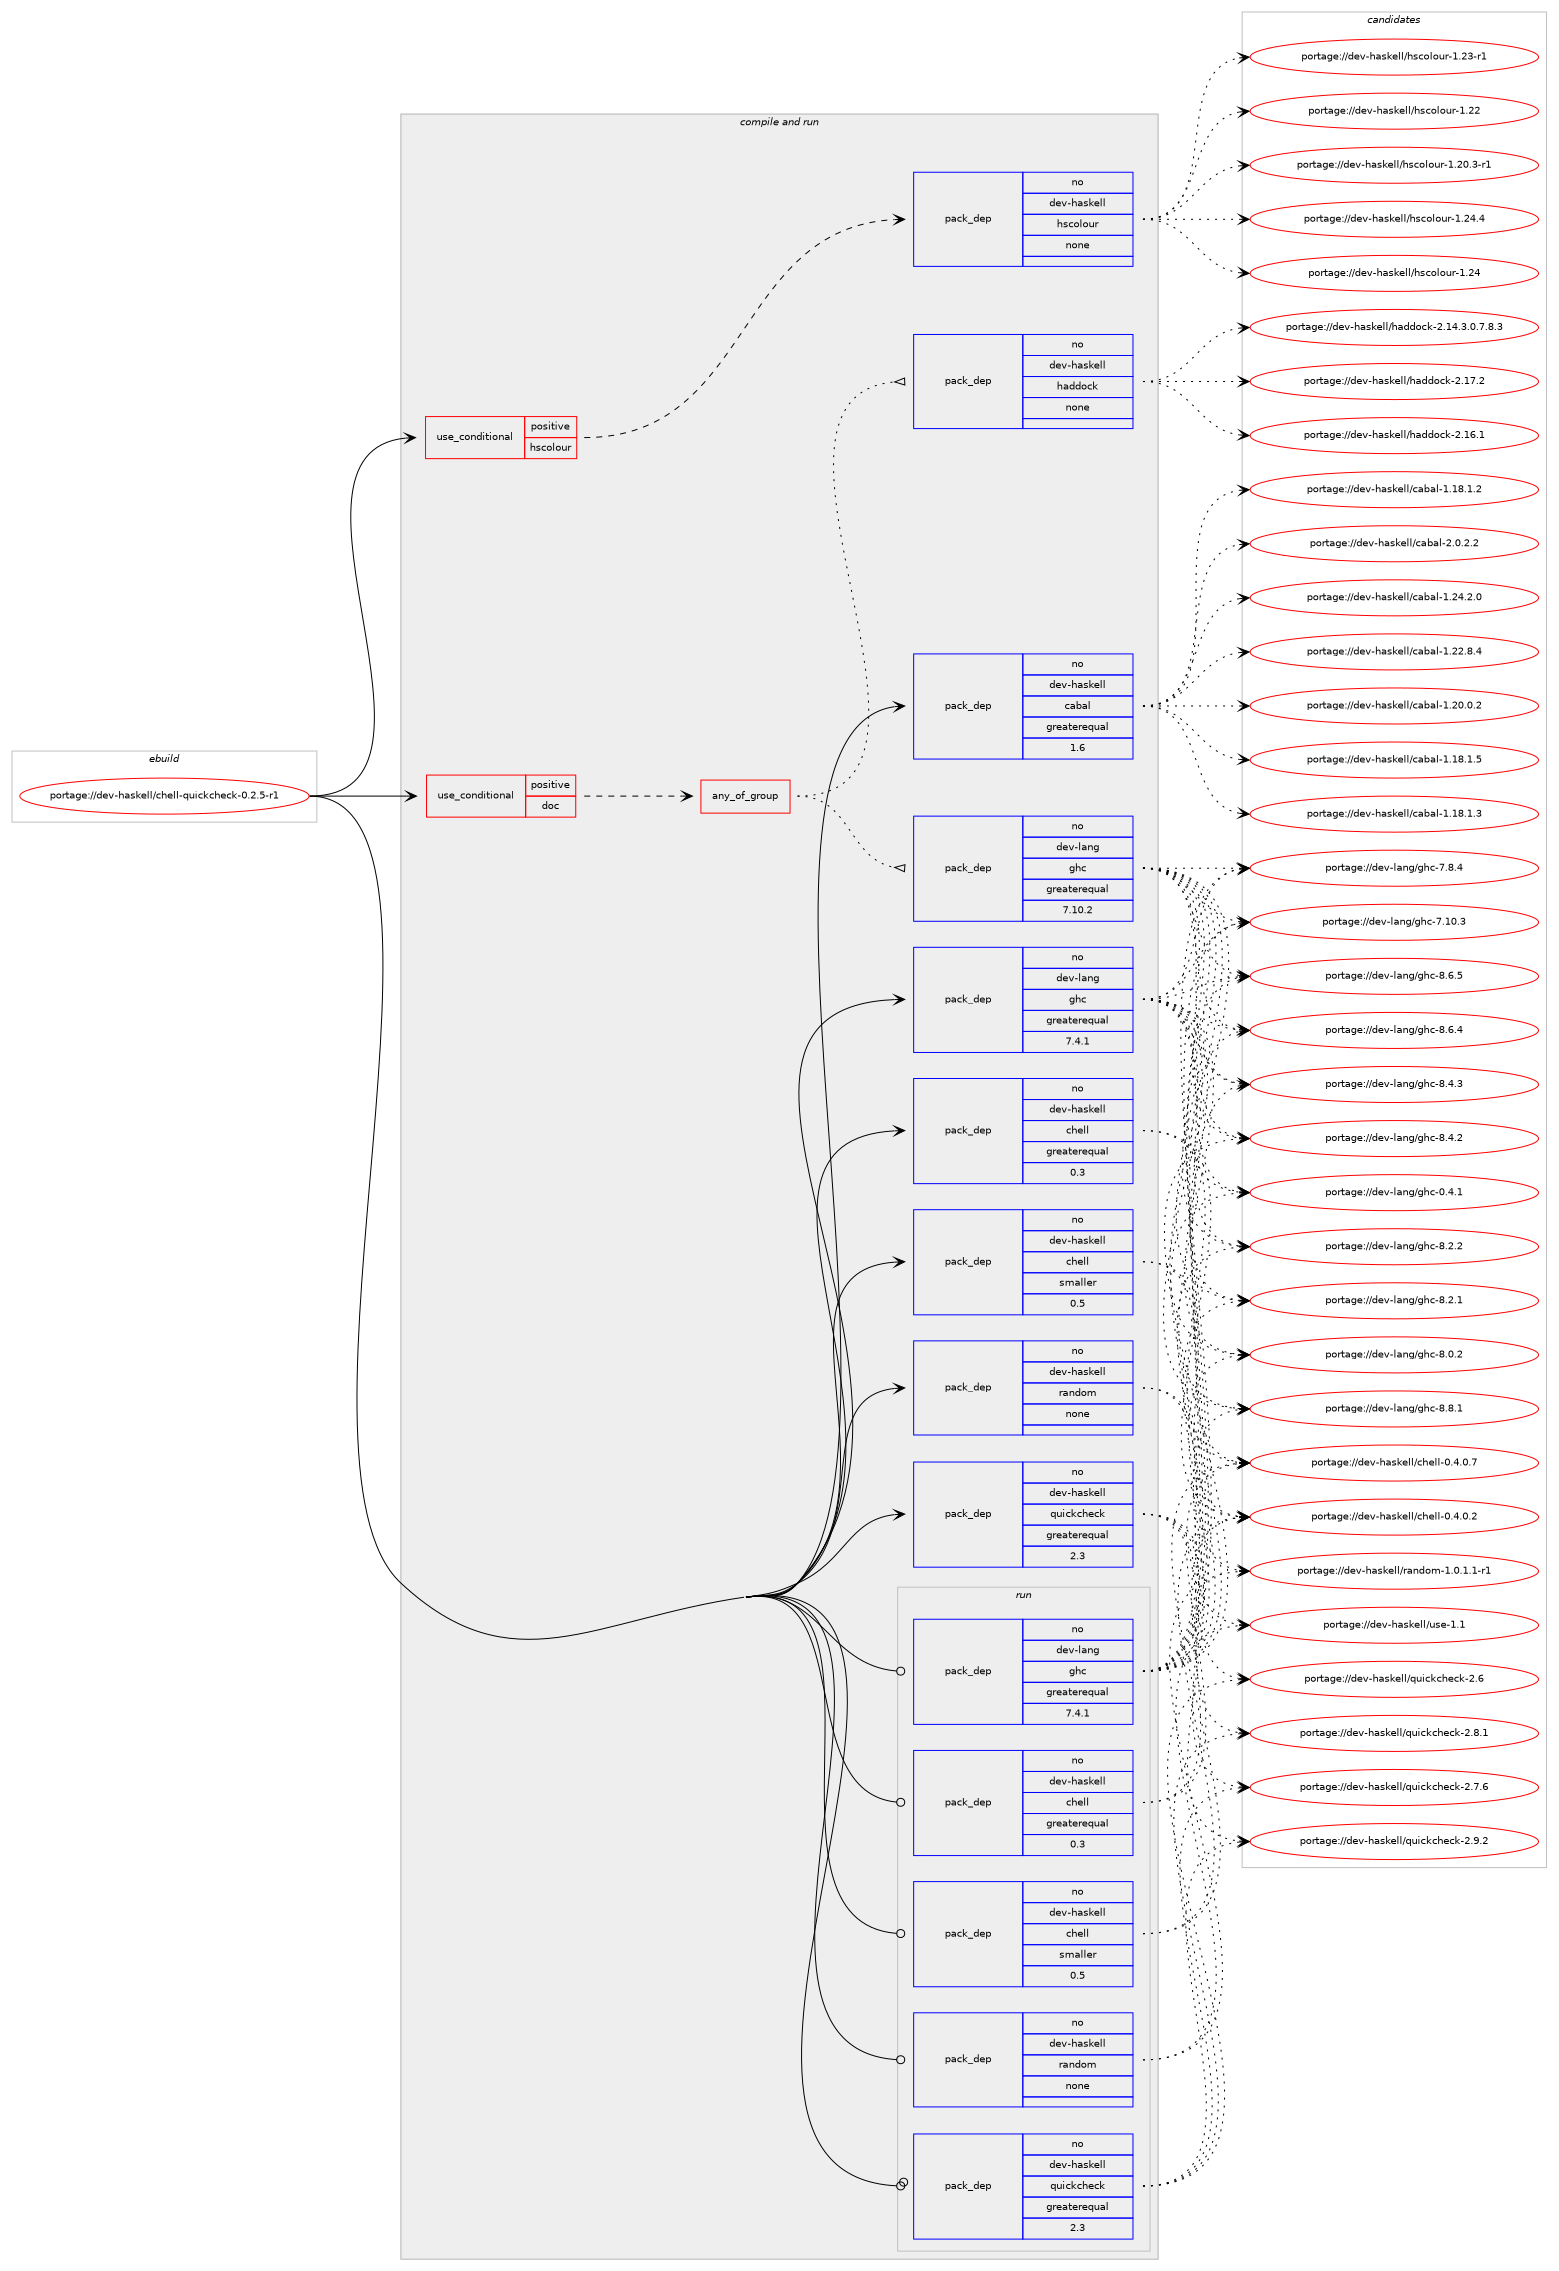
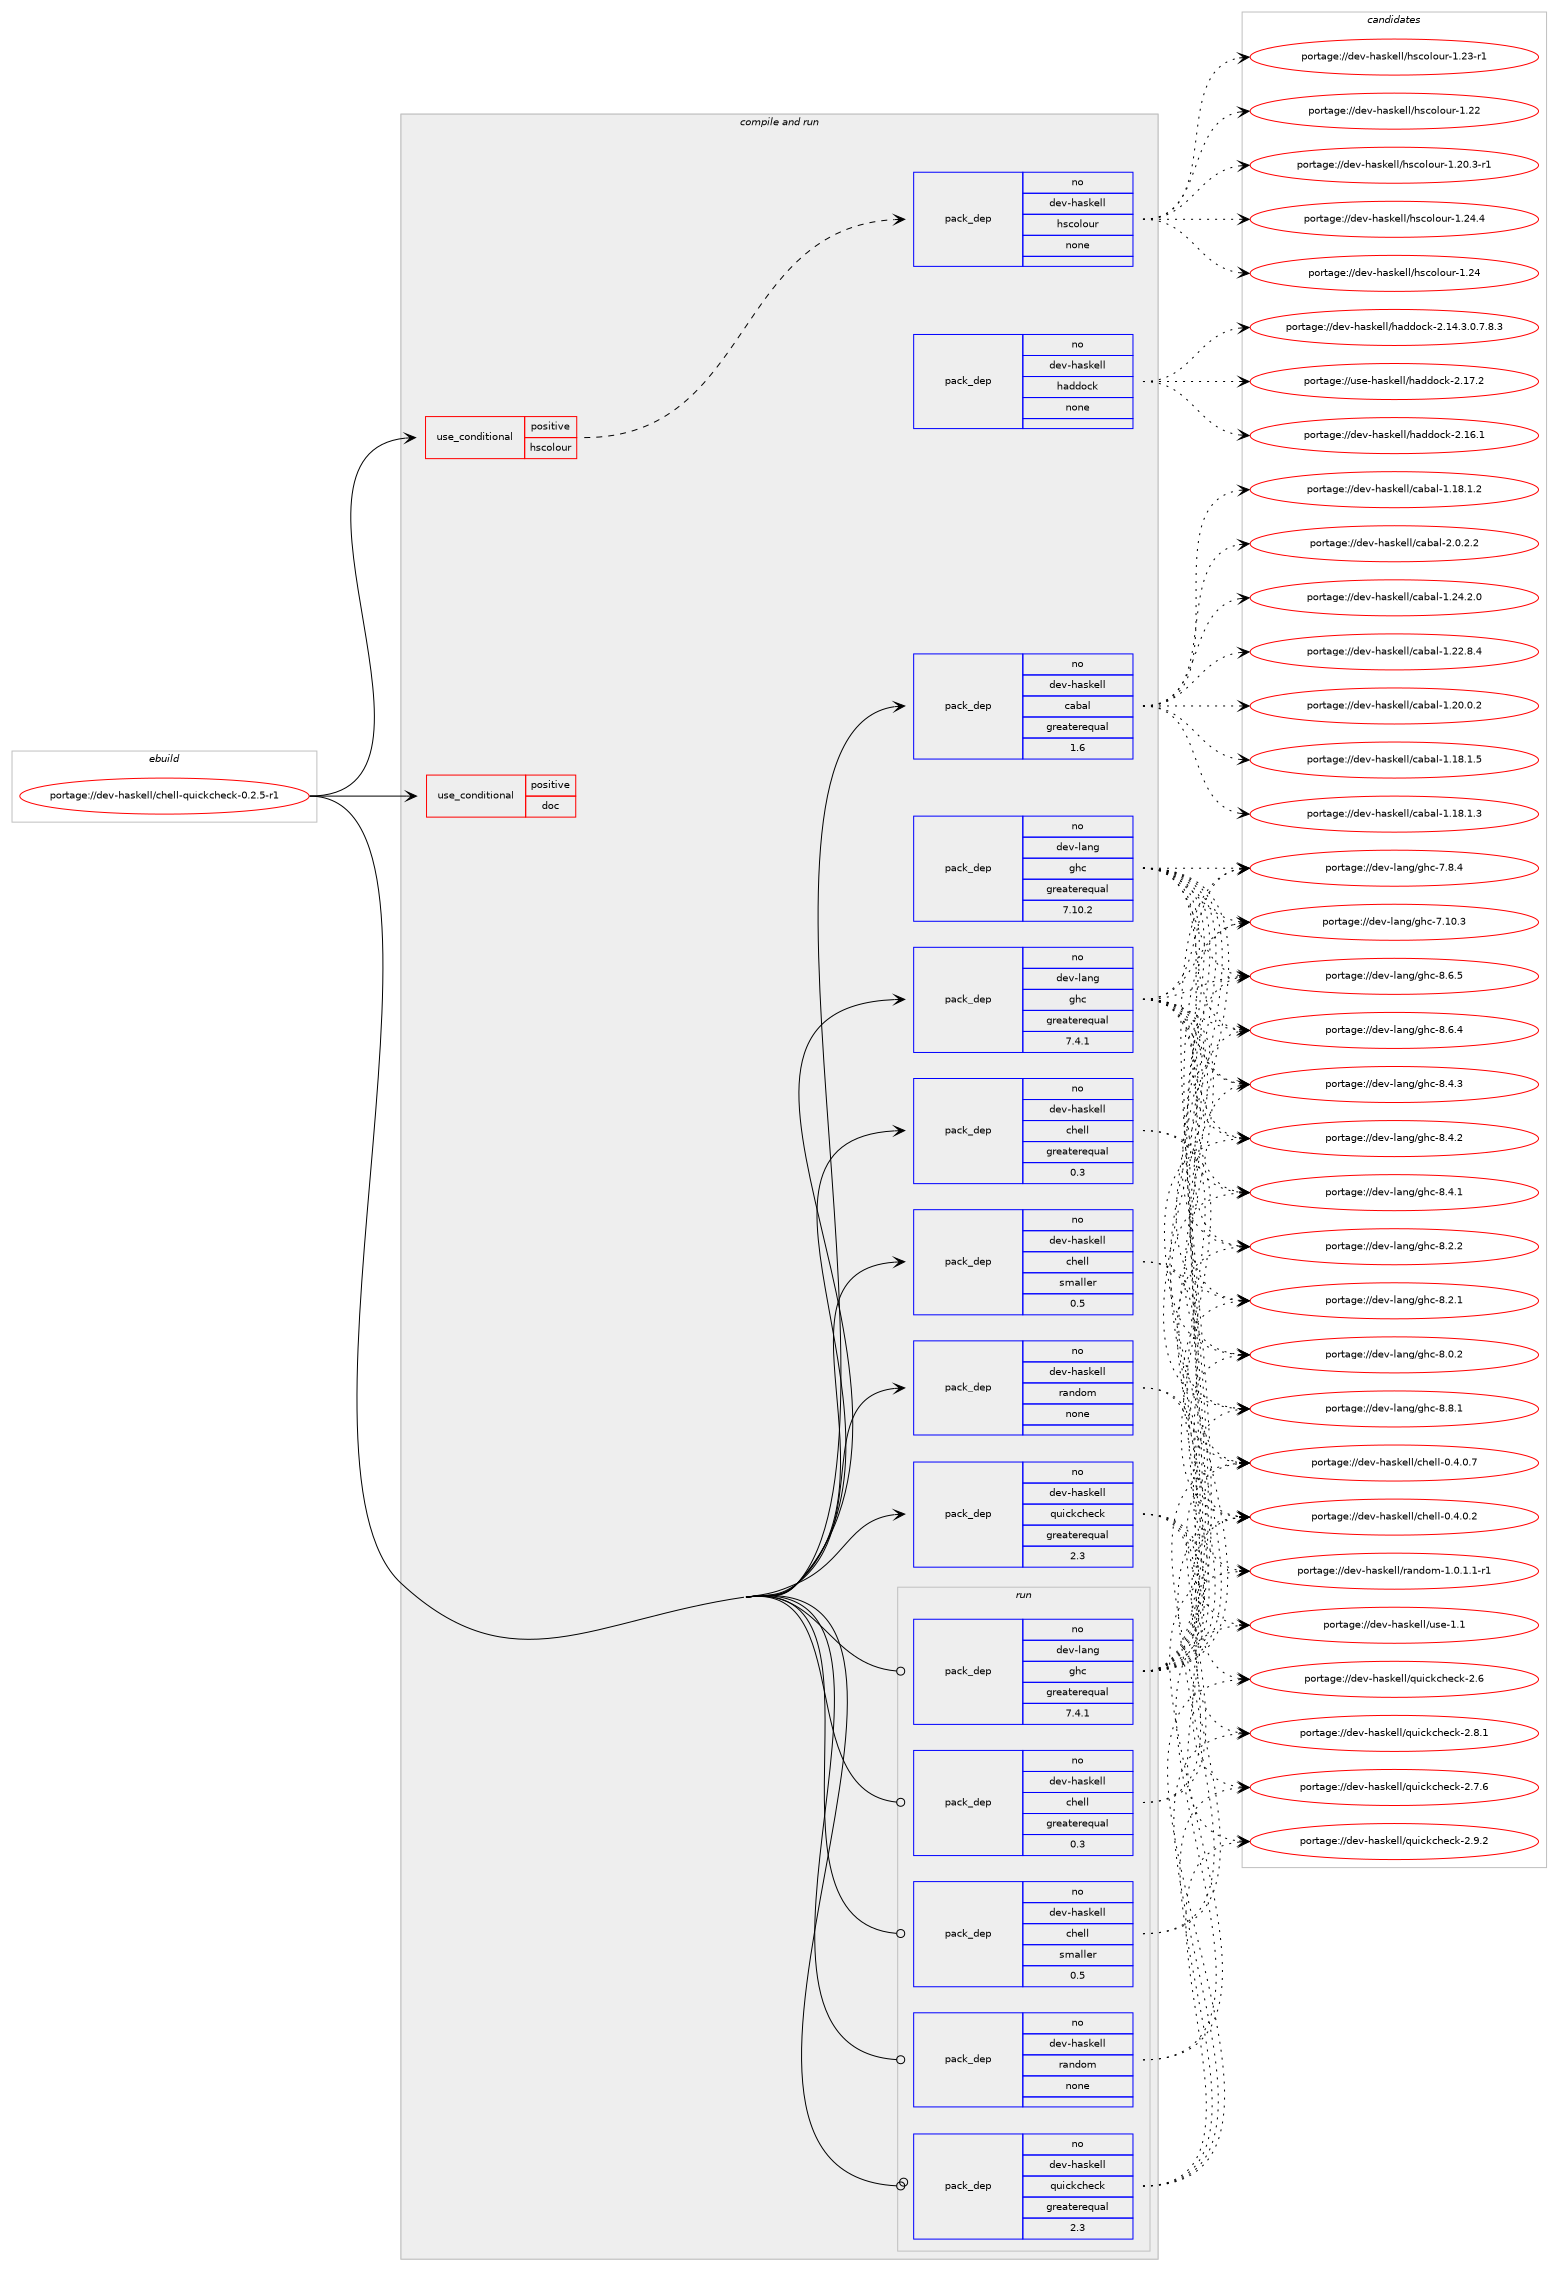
node "portage://dev-haskell/haddock-2.17.2": label "portage://dev-haskell/haddock-2.17.2" -> "portage://use-haskell/haddock-2.17.2"
node "any_of_group": removed
node "portage://dev-lang/ghc-0.4.1": label "portage://dev-lang/ghc-0.4.1" -> "portage://dev-lang/ghc-8.4.1"
